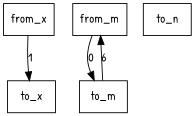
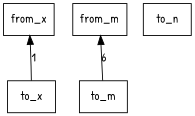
edge "from_x" -> "to_x": reversed
edge "from_m" -> "to_m": removed, label "0"
